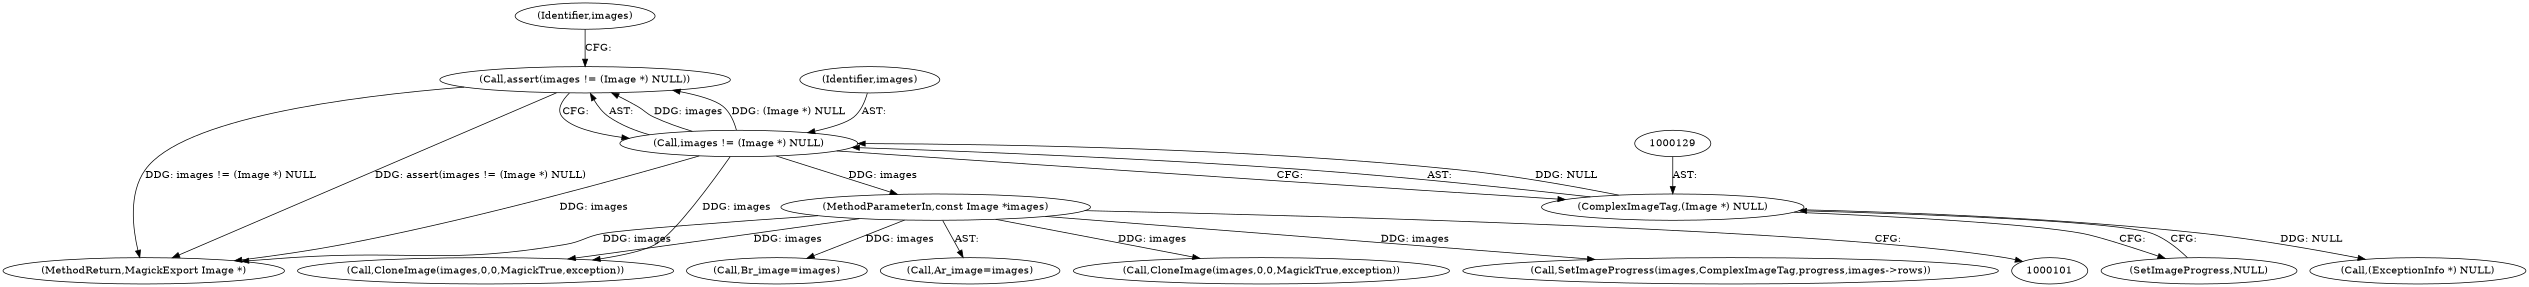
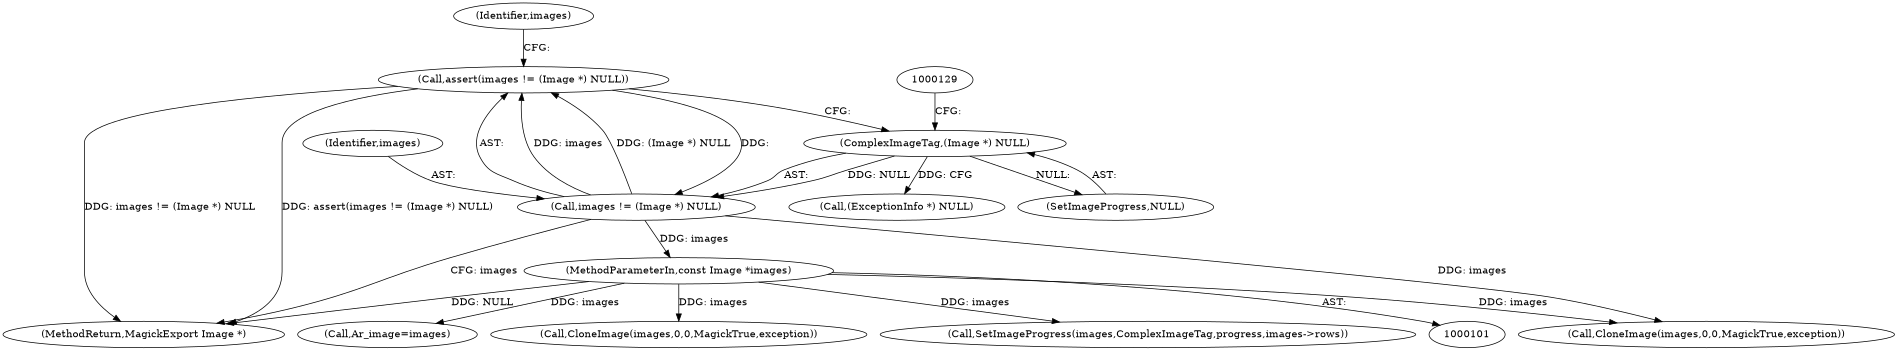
edge "(Call,assert(images != (Image *) NULL))" -> "(Call,images != (Image *) NULL)": label "CFG: " -> "DDG: "
edge "(Call,images != (Image *) NULL)" -> "(ComplexImageTag,(Image *) NULL)": now "(Call,assert(images != (Image *) NULL))" -> "(ComplexImageTag,(Image *) NULL)"
edge "1000129" -> "(ComplexImageTag,(Image *) NULL)": label "AST: " -> "CFG: "
edge "(Call,images != (Image *) NULL)" -> "(MethodReturn,MagickExport Image *)": label "DDG: images" -> "CFG: images"
edge "(MethodParameterIn,const Image *images)" -> "(MethodReturn,MagickExport Image *)": label "DDG: images" -> "DDG: NULL"
edge "(MethodParameterIn,const Image *images)" -> "(Call,Ar_image=images)": label "AST: " -> "DDG: images"
edge "(MethodParameterIn,const Image *images)" -> "1000101": label "CFG: " -> "AST: "
edge "(ComplexImageTag,(Image *) NULL)" -> "(SetImageProgress,NULL)": label "CFG: " -> "NULL: "
edge "(SetImageProgress,NULL)" -> "(ComplexImageTag,(Image *) NULL)": label "CFG: " -> "AST: "
edge "(ComplexImageTag,(Image *) NULL)" -> "(Call,(ExceptionInfo *) NULL)": label "DDG: NULL" -> "DDG: CFG"
node "(Call,Br_image=images)": removed
